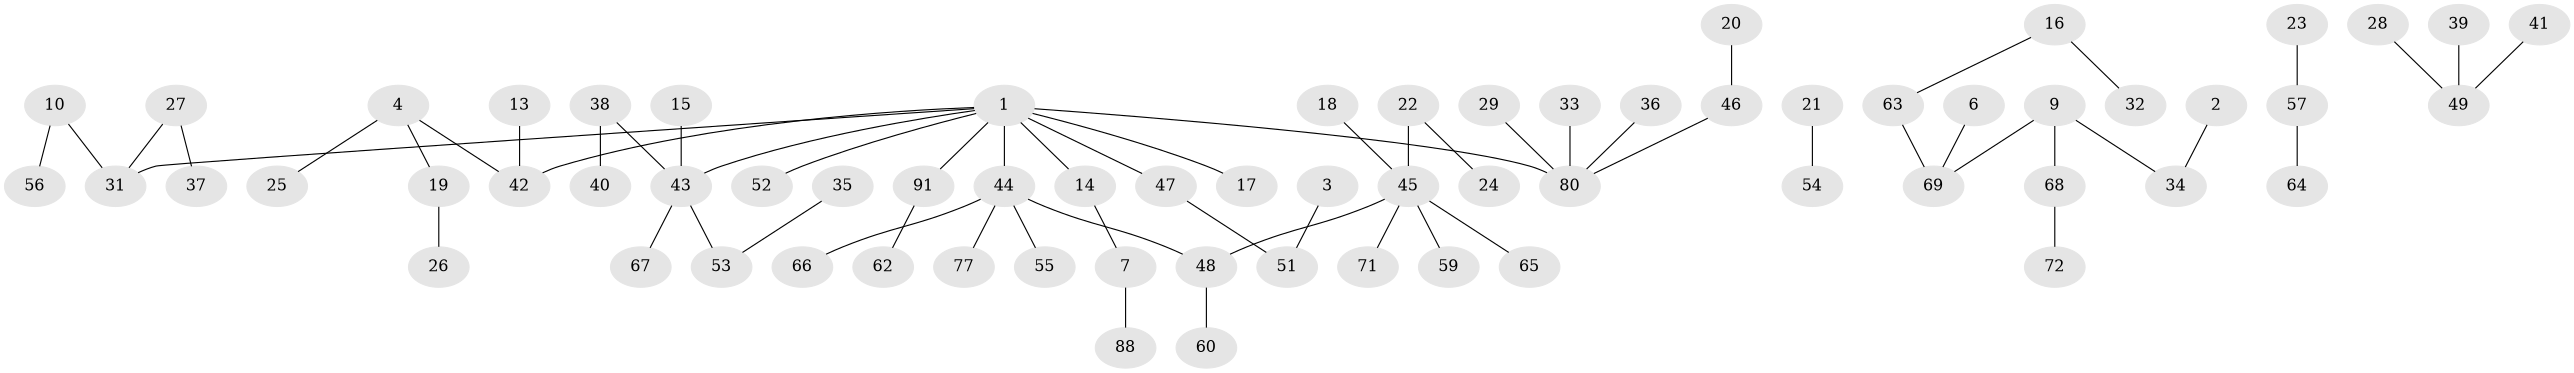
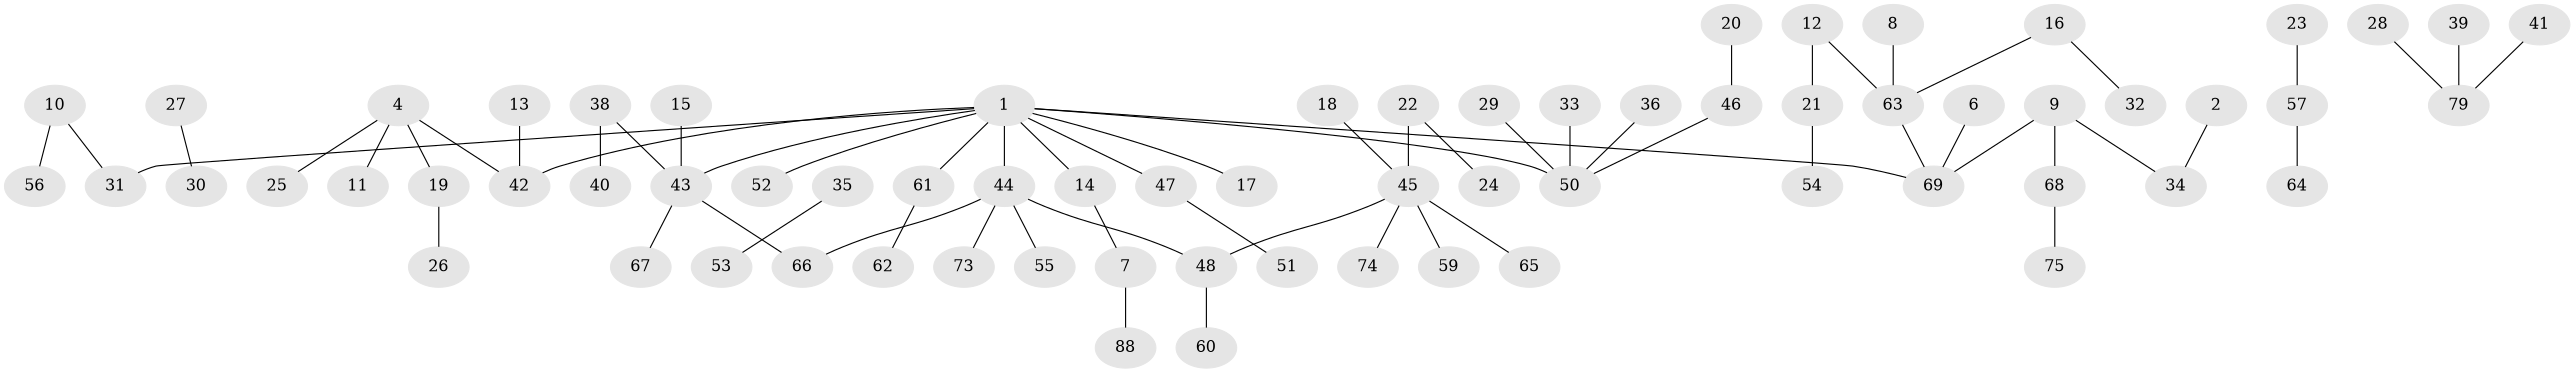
node "12": added
node "8": added
node "49": label "49" -> "79"
edge "1" -- "69": added
edge "27" -- "31": removed
node "37": label "37" -> "30"
node "11": added
node "91": label "91" -> "61"
node "3": removed
node "80": label "80" -> "50"
edge "43" -- "53": now "43" -- "66"
node "77": label "77" -> "73"
node "71": label "71" -> "74"
node "72": label "72" -> "75"
